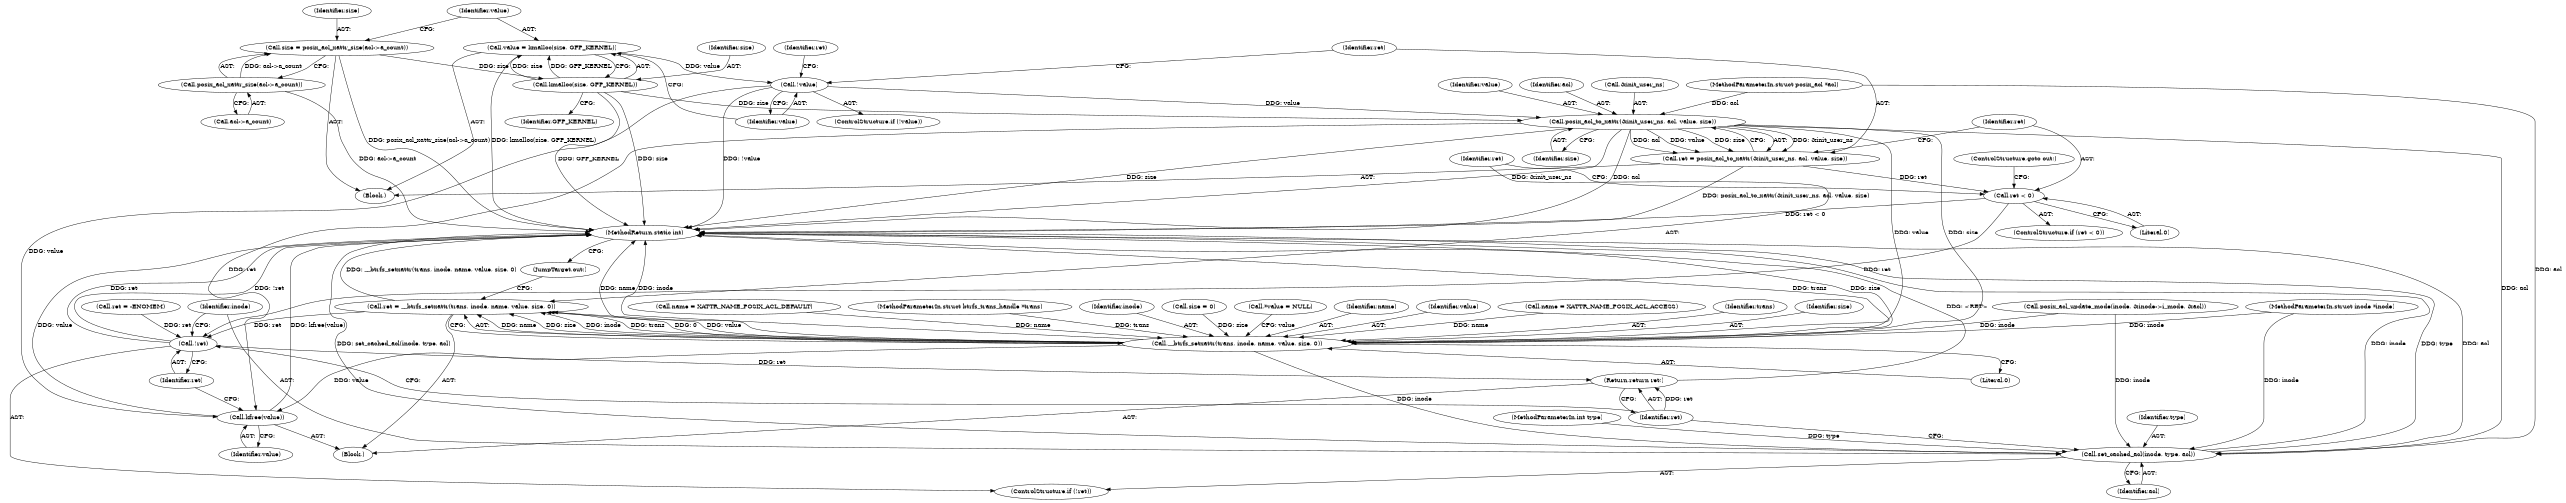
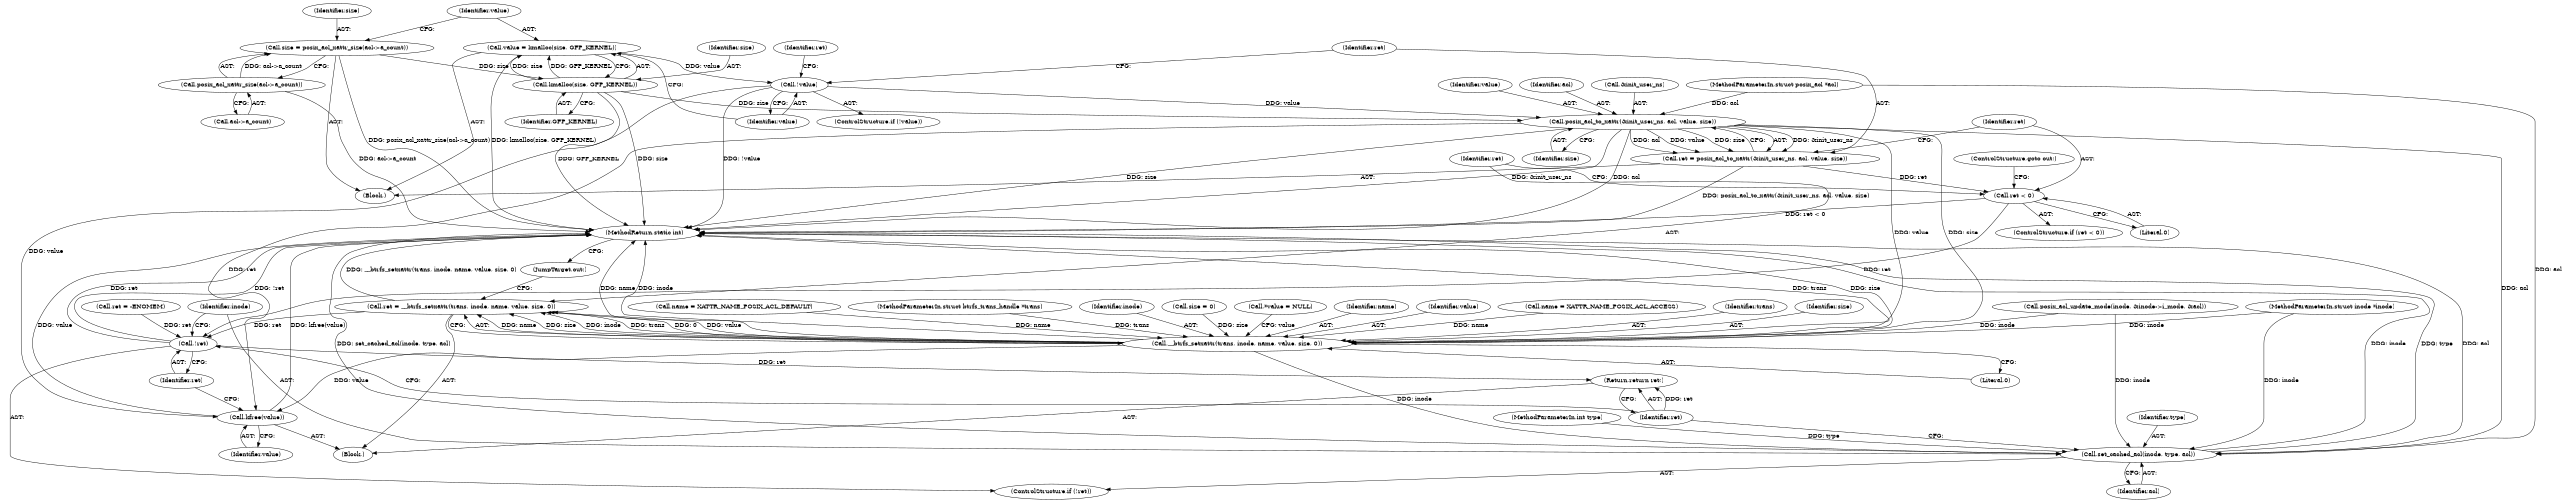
edge "(Identifier,GFP_KERNEL)" -> "(Call,kmalloc(size, GFP_KERNEL))": added, label "AST:"
edge "(Return,return ret;)" -> "(MethodReturn,static int)": removed, label "DDG: <RET>"
